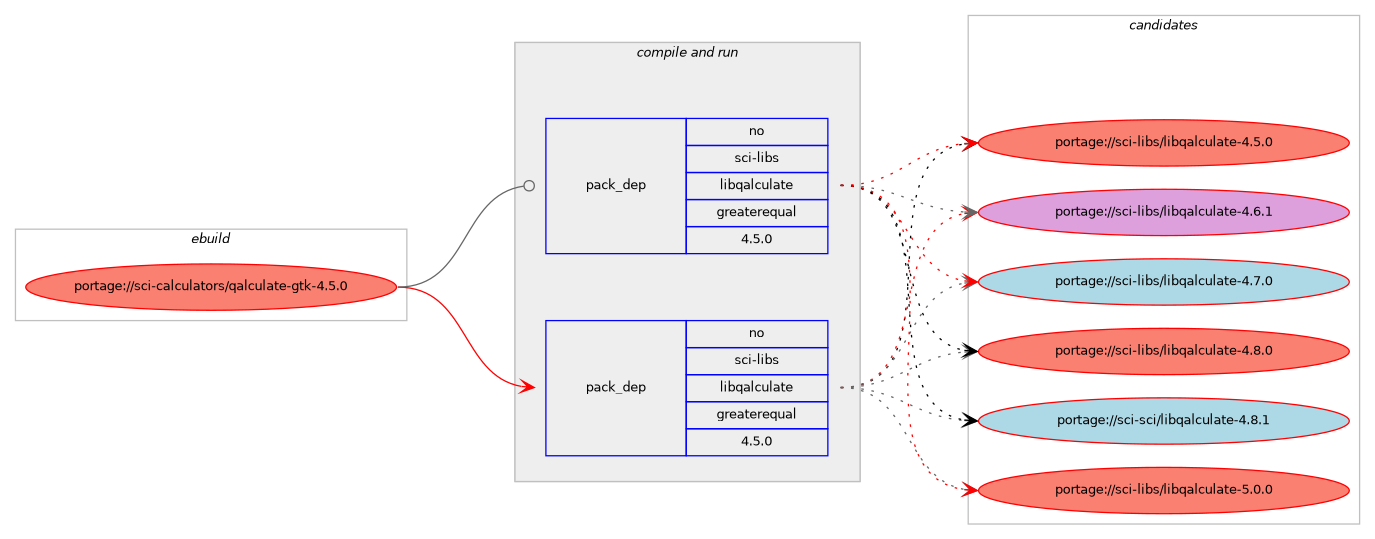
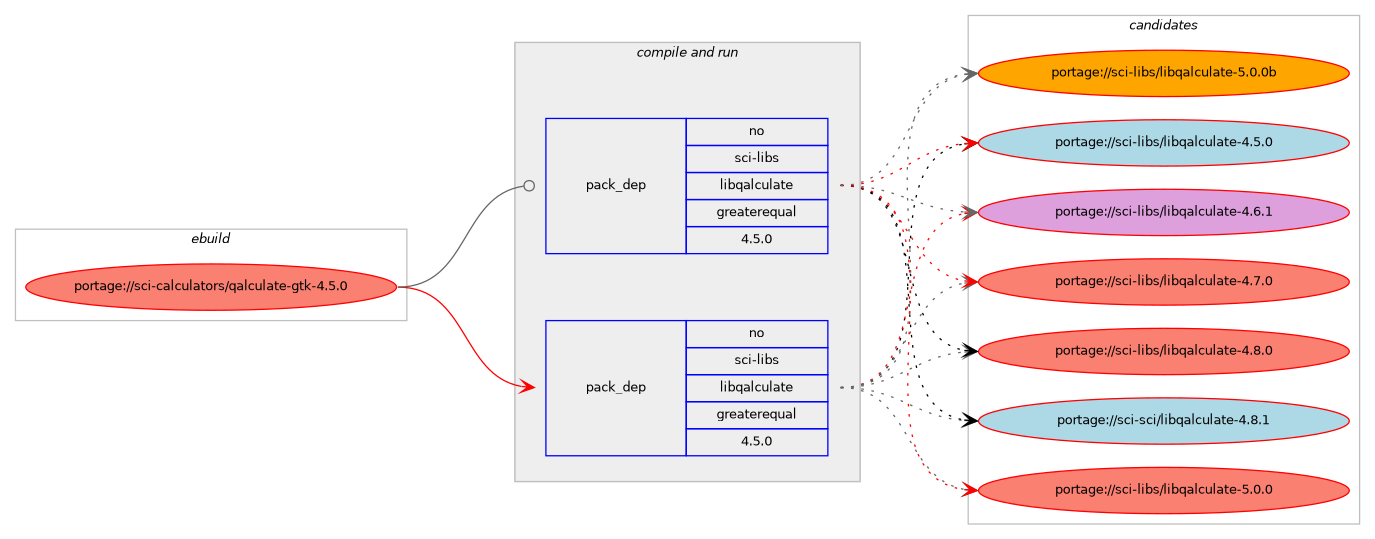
node "portage://sci-libs/libqalculate-5.0.0b": added
node "portage://sci-libs/libqalculate-4.5.0": fillcolor salmon -> lightblue
node "portage://sci-libs/libqalculate-4.7.0": fillcolor lightblue -> salmon
